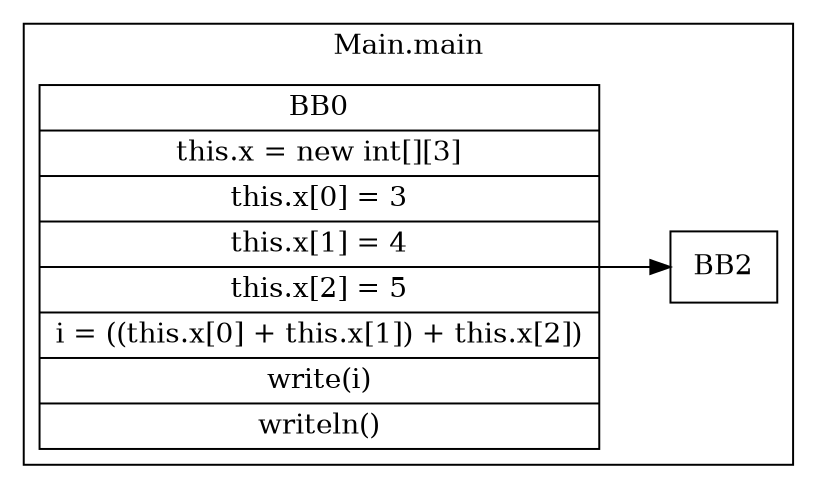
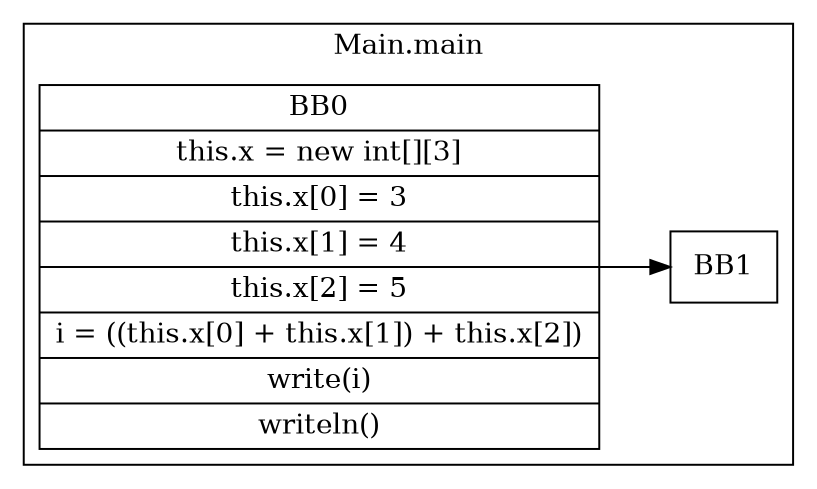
node "BB2": label "BB2" -> "BB1"
